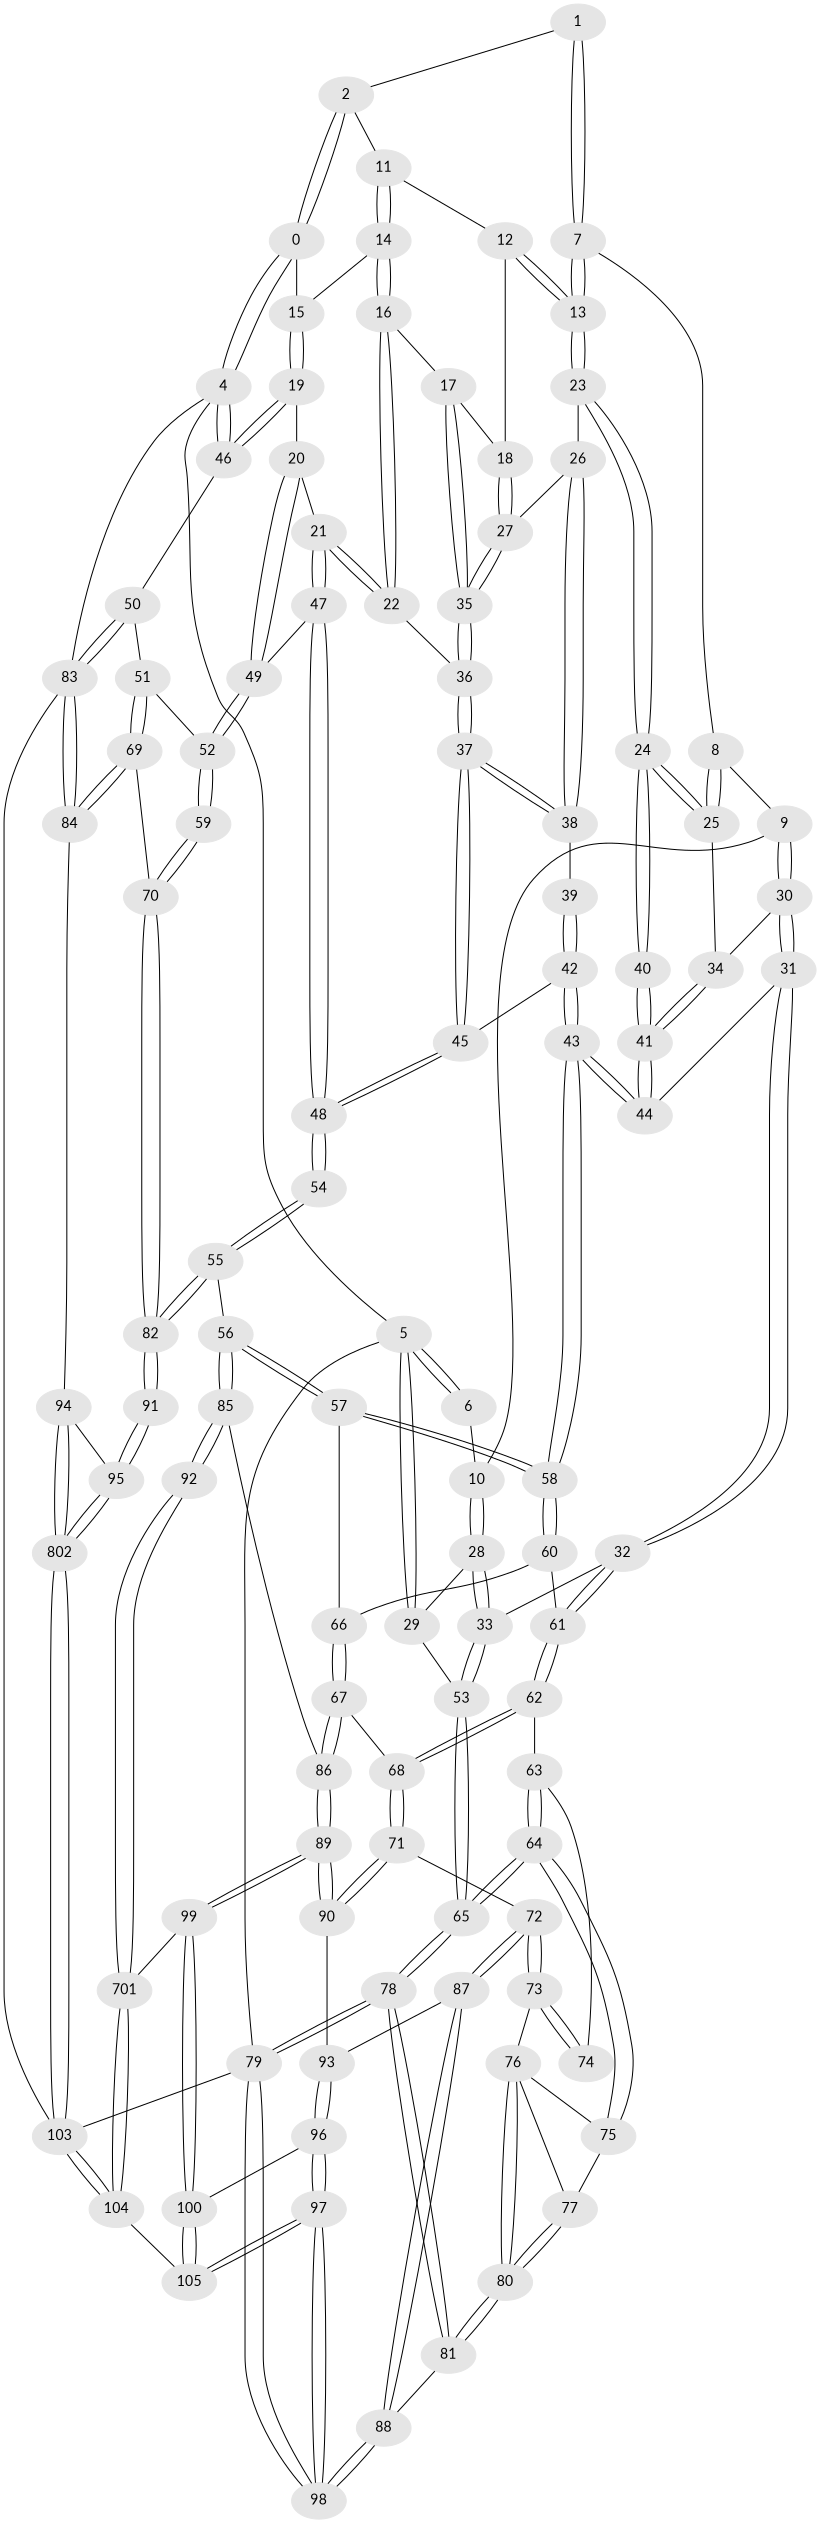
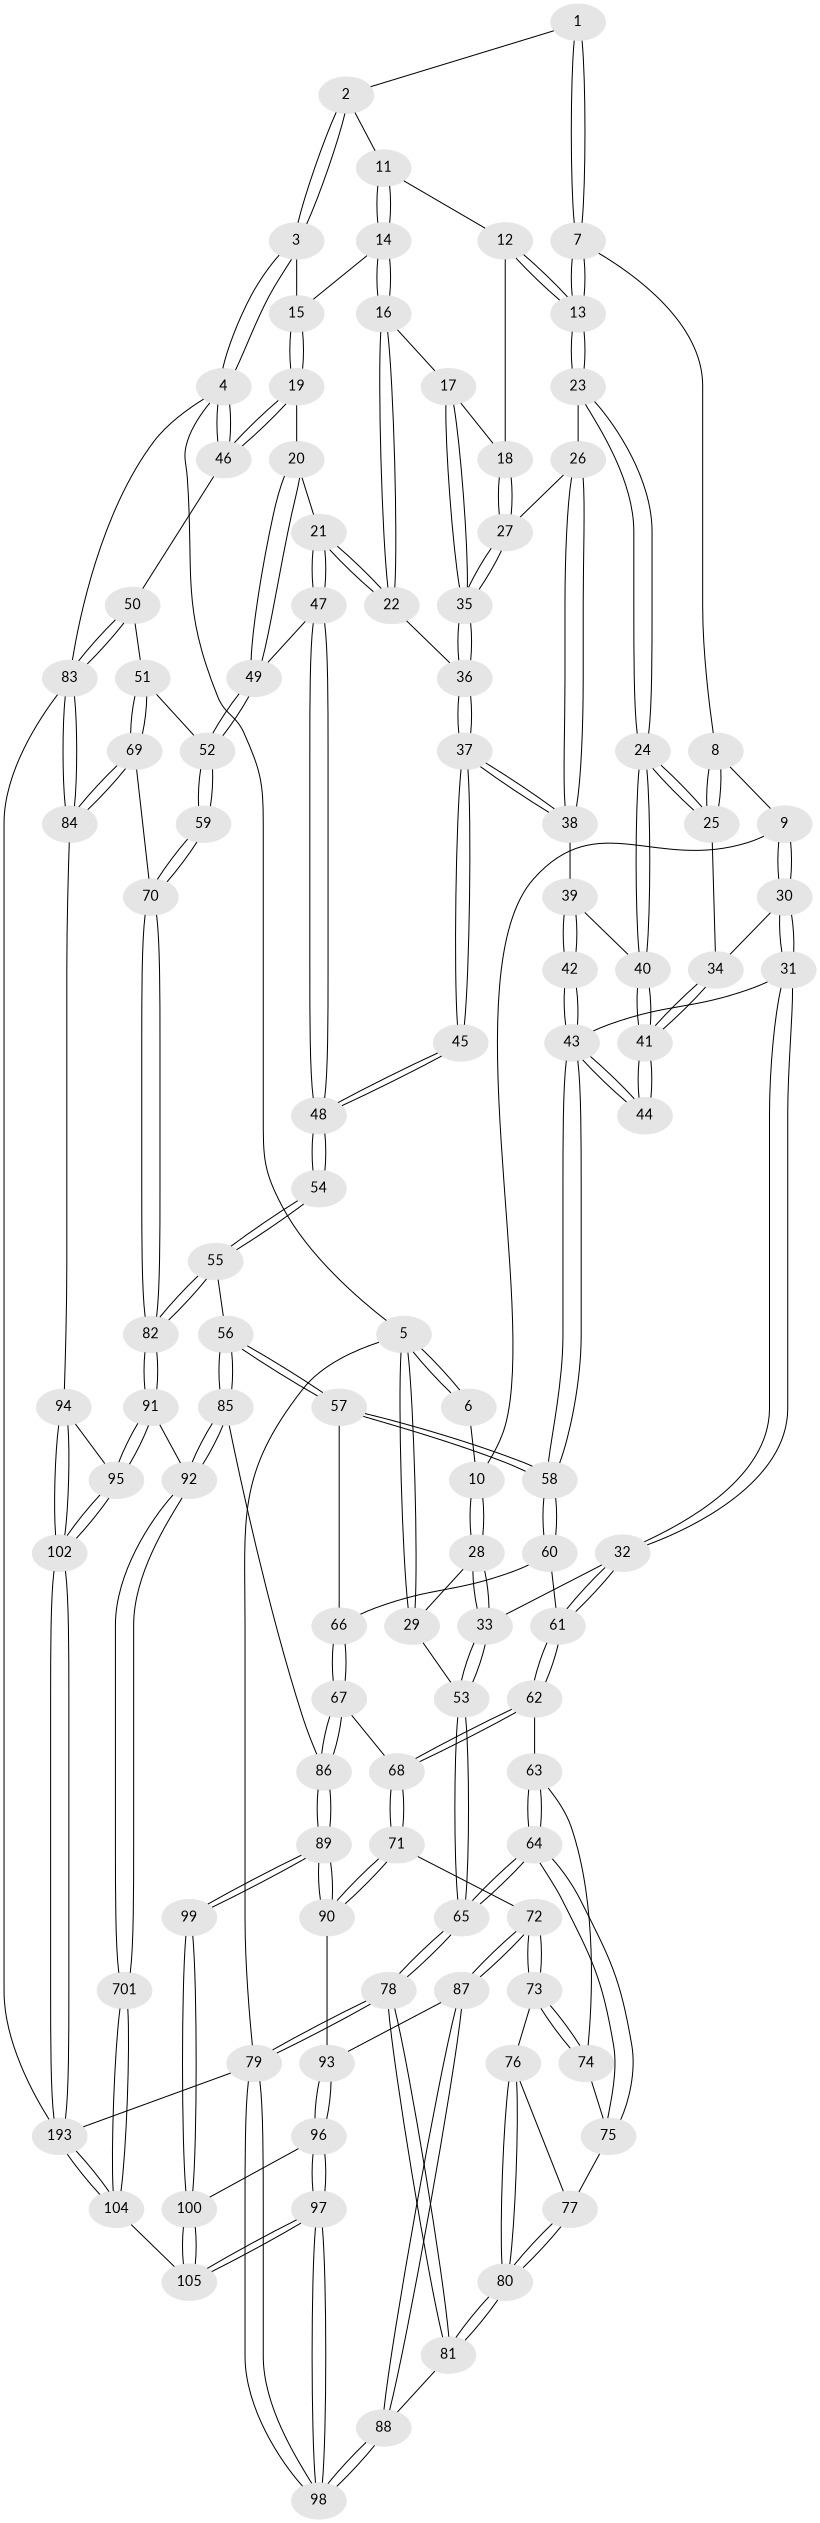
node "0": label "0" -> "3"
edge "39" -- "40": added
edge "42" -- "45": removed
edge "31" -- "44": now "31" -- "43"
edge "91" -- "92": added
node "802": label "802" -> "102"
edge "99" -- "701": removed
edge "76" -- "75": now "74" -- "75"
node "103": label "103" -> "193"
